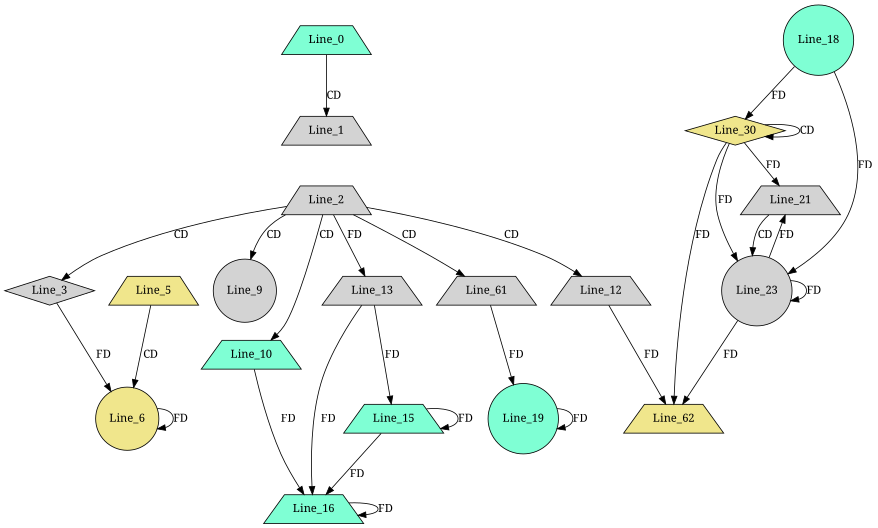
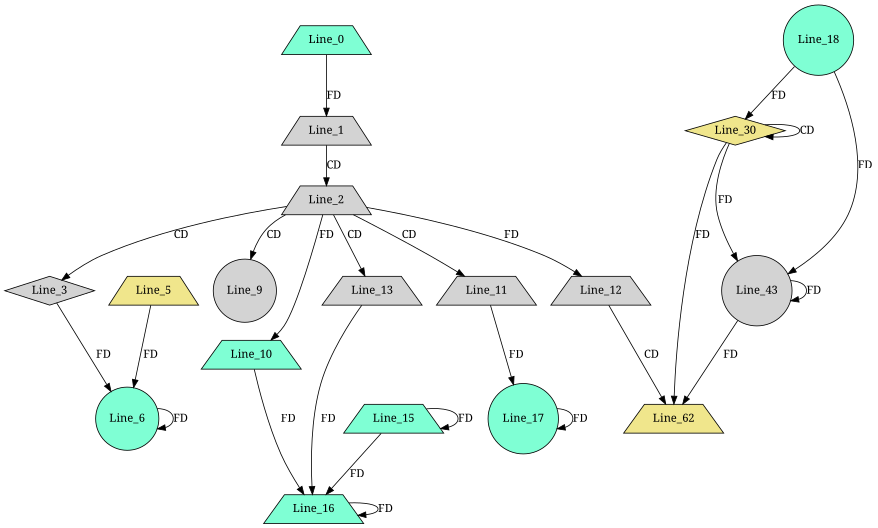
edge "Line_0" -> "Line_1": label "CD" -> "FD"
edge "Line_1" -> "Line_2": added, label "CD"
node "Line_21": removed
edge "Line_2" -> "Line_10": label "CD" -> "FD"
edge "Line_2" -> "Line_13": label "FD" -> "CD"
edge "Line_2" -> "Line_12": label "CD" -> "FD"
node "Line_61": label "Line_61" -> "Line_11"
node "Line_23": label "Line_23" -> "Line_43"
edge "Line_13" -> "Line_15": removed, label "FD"
edge "Line_5" -> "Line_6": label "CD" -> "FD"
edge "Line_12" -> "Line_62": label "FD" -> "CD"
node "Line_6": fillcolor khaki -> aquamarine
node "Line_19": label "Line_19" -> "Line_17"
